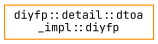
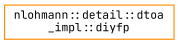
node "diyfp::detail::dtoa _impl::diyfp": label "diyfp::detail::dtoa _impl::diyfp" -> "nlohmann::detail::dtoa _impl::diyfp"
